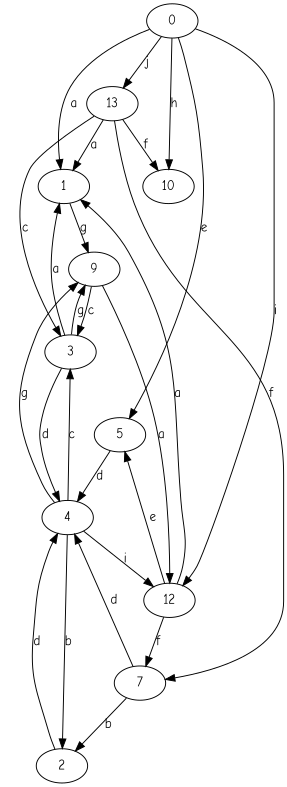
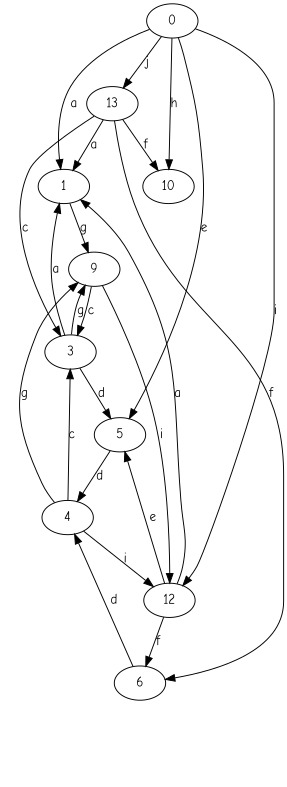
edge "3" -> "4": now "3" -> "5"
edge "9" -> "12": label "a" -> "i"
node "7": label "7" -> "6"
node "2": removed
